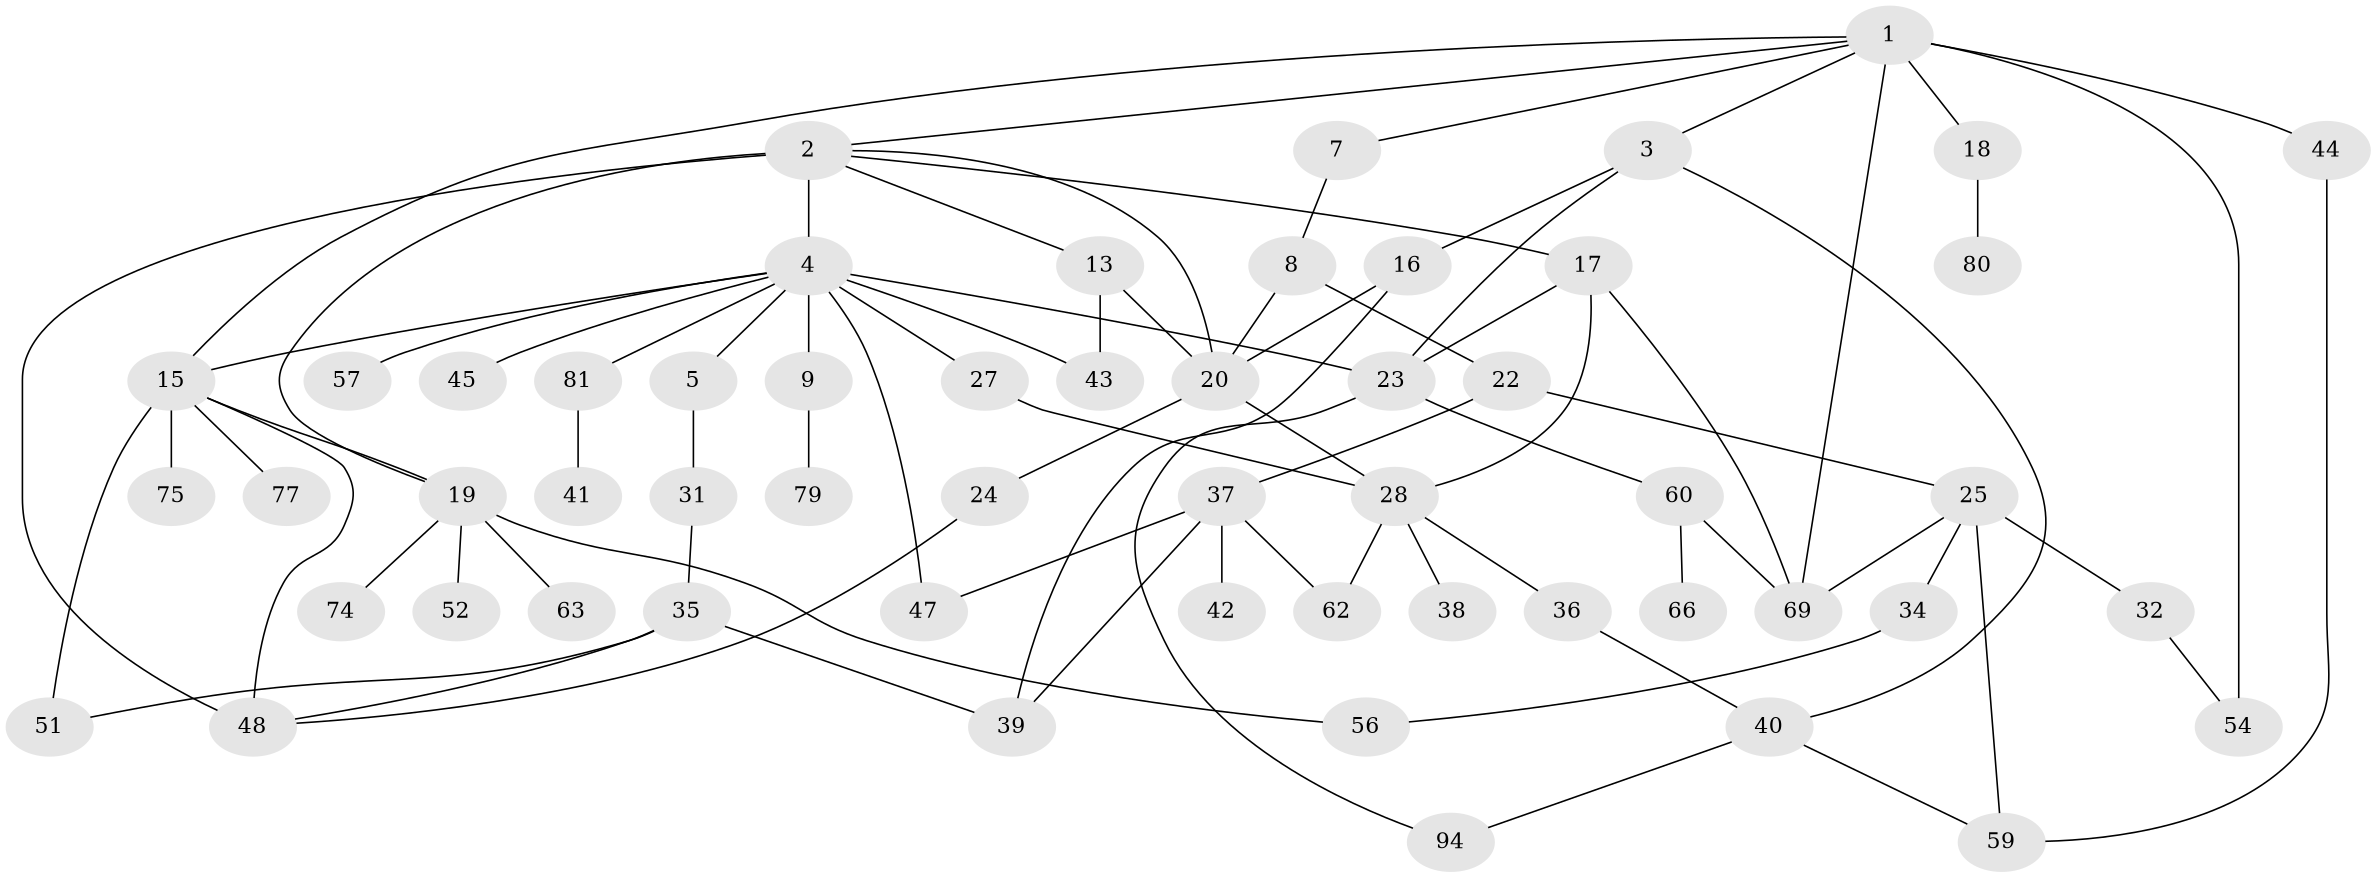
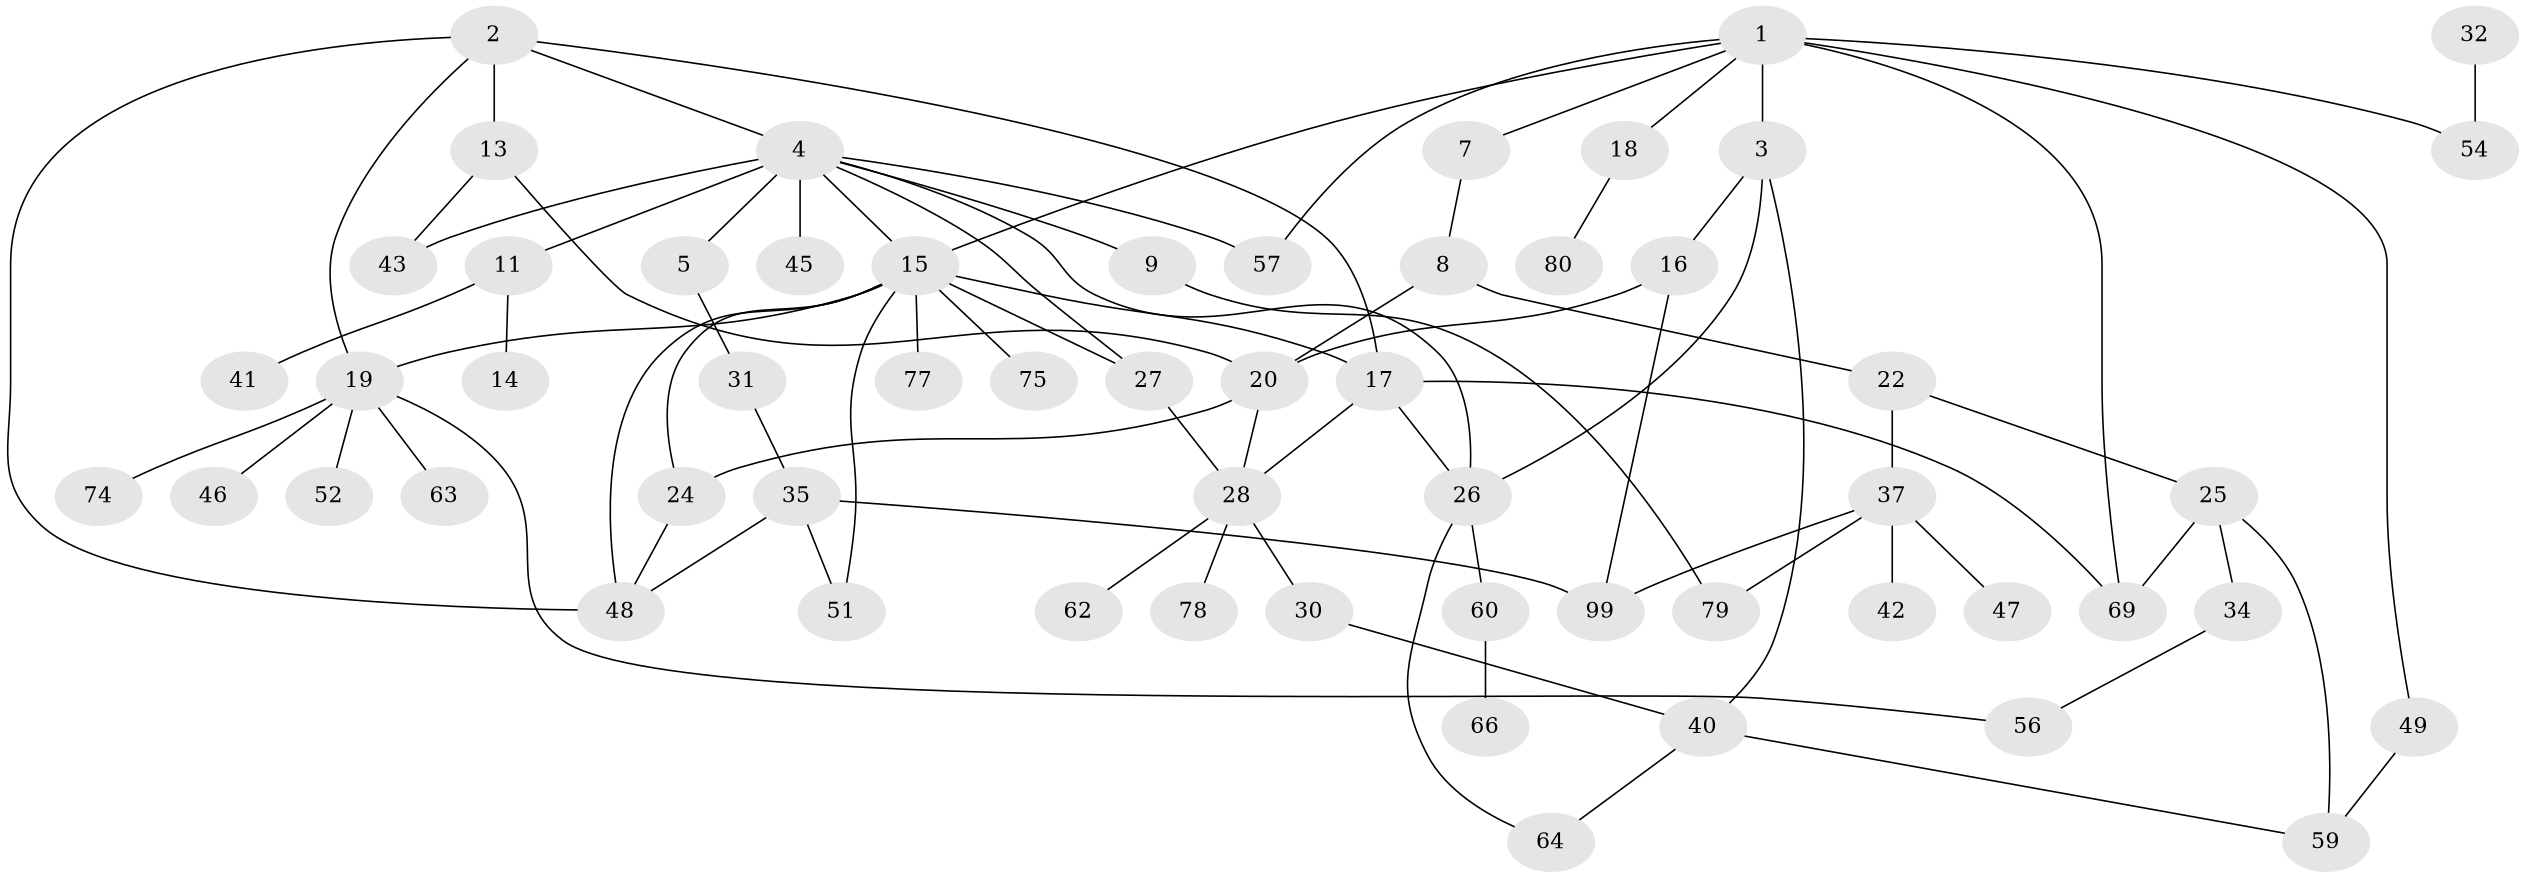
edge "1" -- "2": now "1" -- "57"
node "44": label "44" -> "49"
edge "2" -- "20": removed
edge "15" -- "17": added
edge "15" -- "27": added
edge "15" -- "24": added
node "14": added
node "81": label "81" -> "11"
node "23": label "23" -> "26"
edge "4" -- "47": removed
node "46": added
edge "37" -- "62": now "37" -- "79"
edge "60" -- "69": removed
edge "25" -- "32": removed
node "38": label "38" -> "78"
node "36": label "36" -> "30"
node "39": label "39" -> "99"
node "94": label "94" -> "64"
